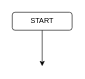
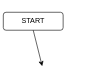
node "START": moved (42, 21) -> (33, 21)
